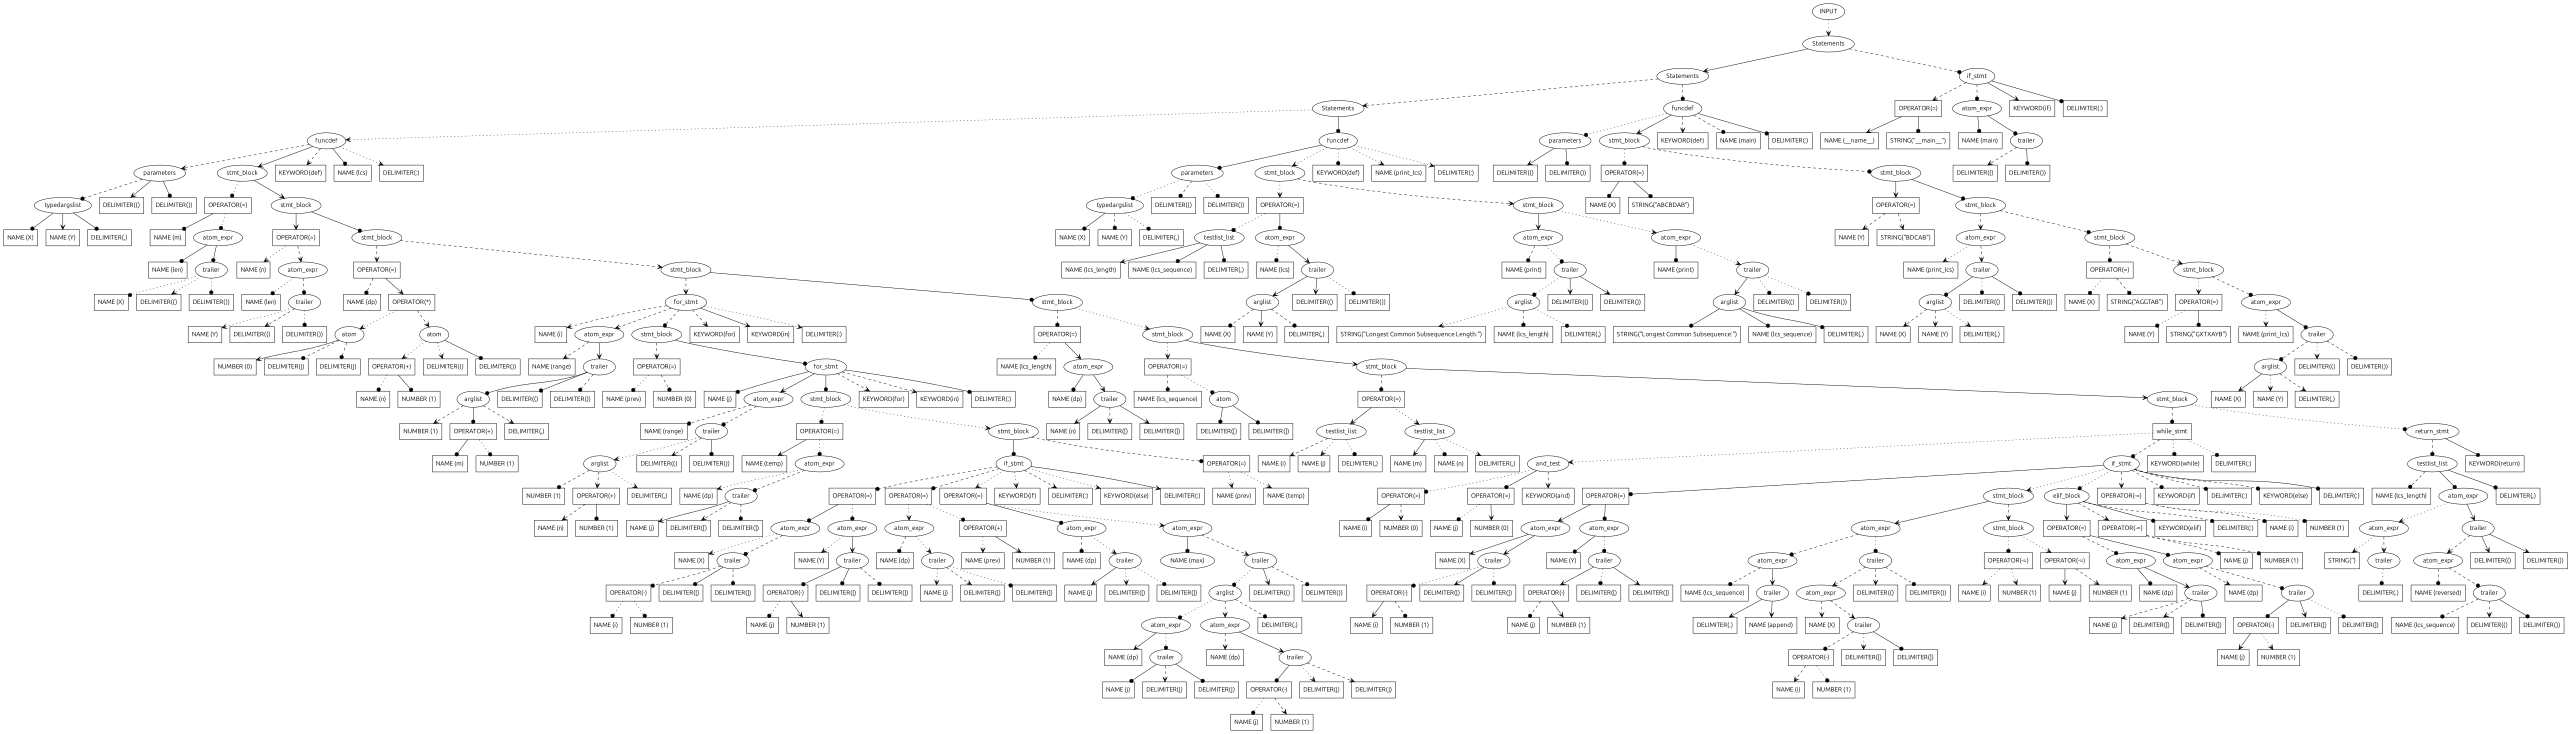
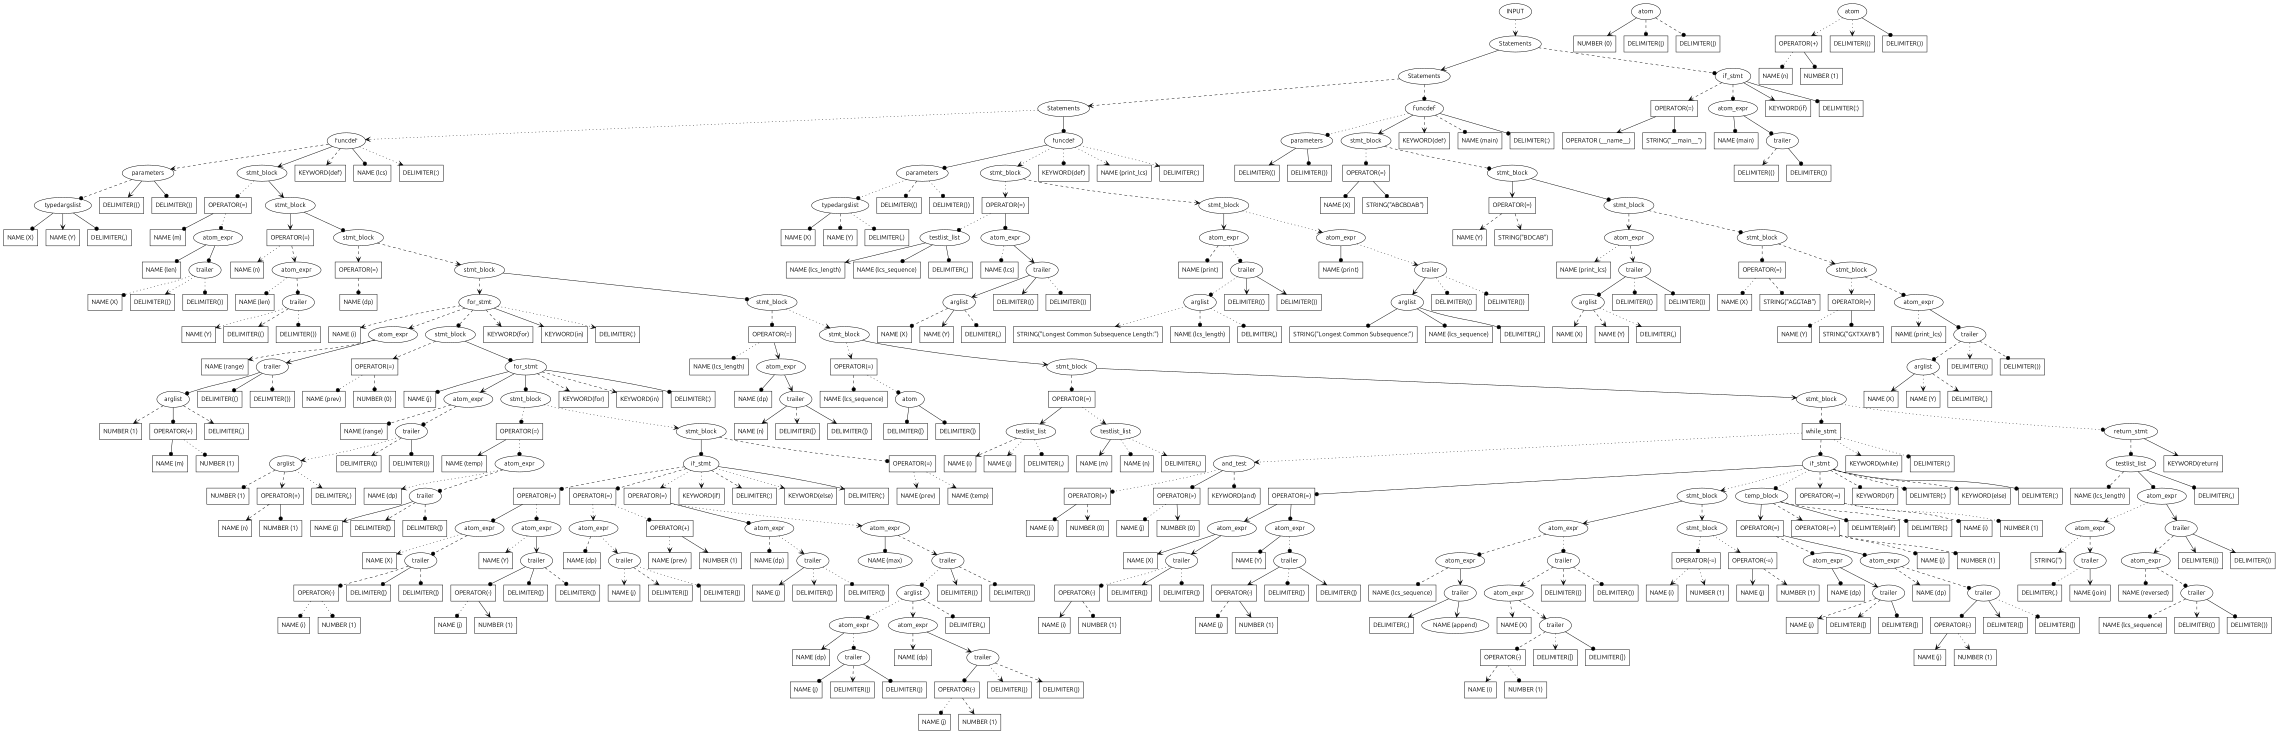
node "NAME (__name__)": label "NAME (__name__)" -> "OPERATOR (__name__)"
node "OPERATOR(*)": removed
edge "while_stmt" -> "KEYWORD(while)": arrowhead dot -> vee
edge "return_stmt" -> "KEYWORD(return)": arrowhead dot -> vee
edge "and_test" -> "KEYWORD(and)": arrowhead vee -> dot
node "elif_block": label "elif_block" -> "temp_block"
node "KEYWORD(elif)": label "KEYWORD(elif)" -> "DELIMITER(elif)"
node "NAME (join)": added
node "NAME (append)": shape box -> ellipse
